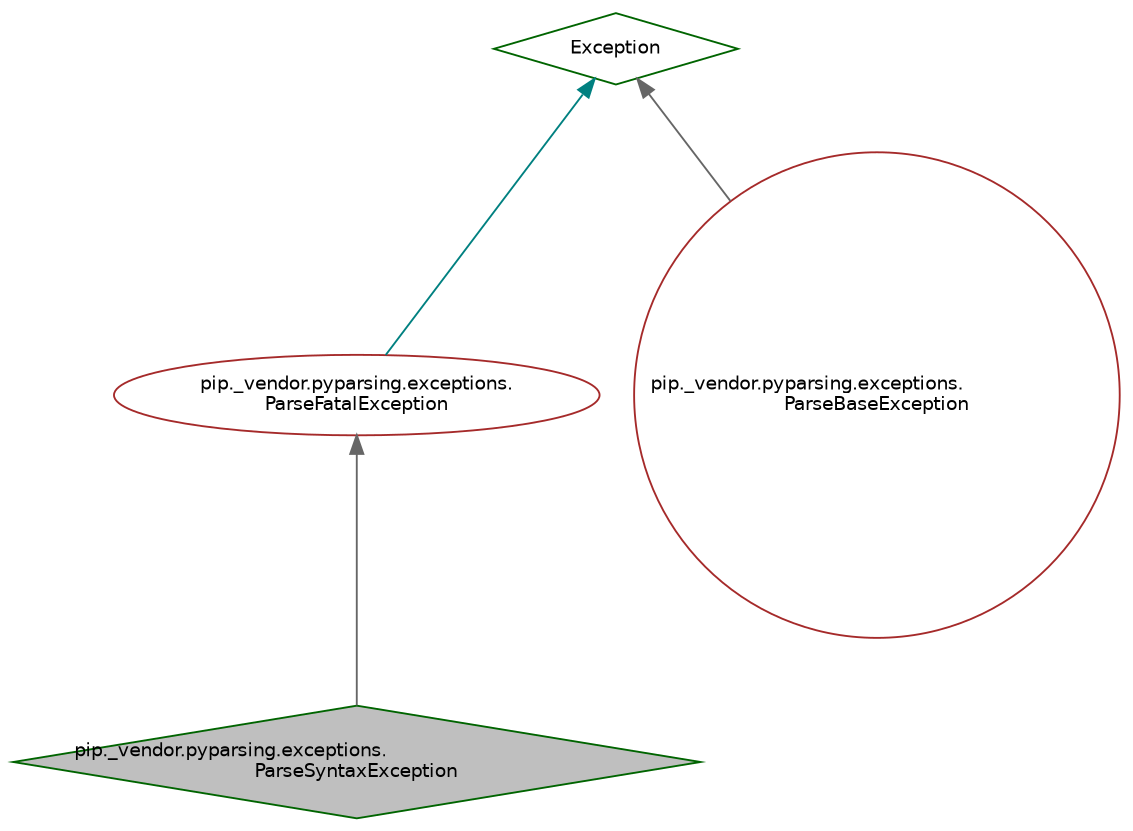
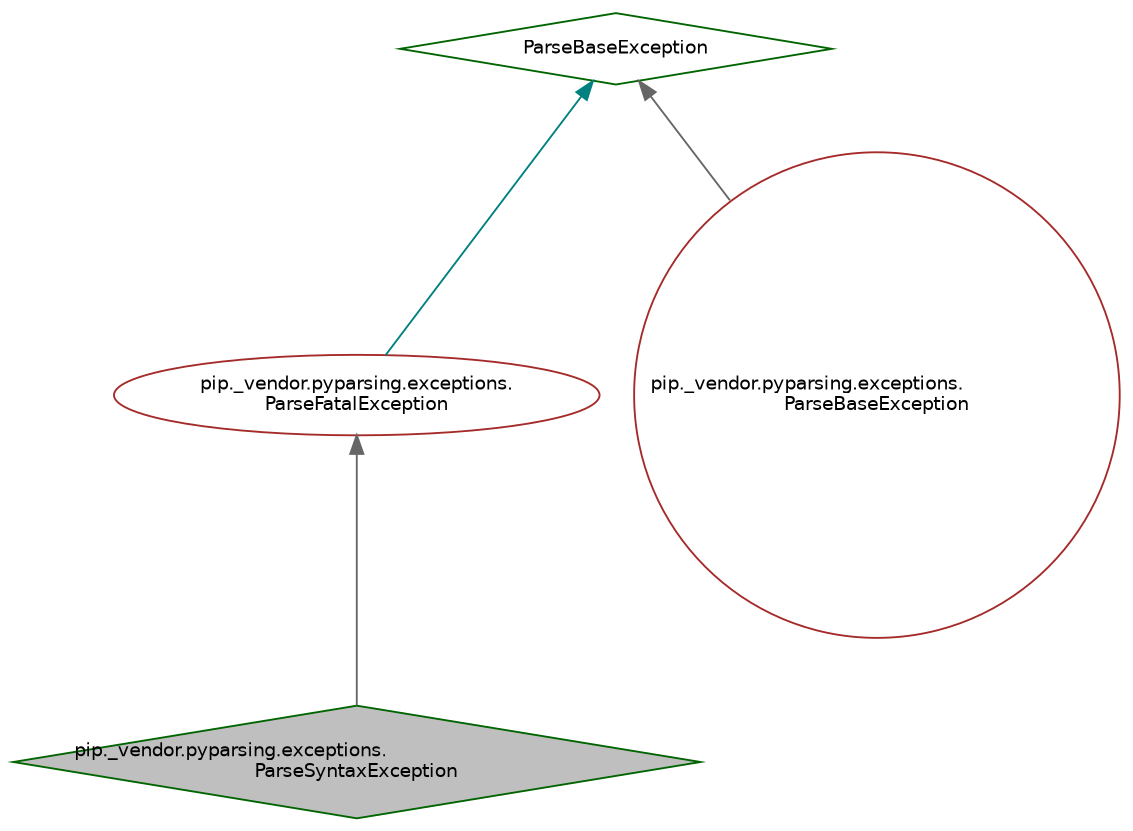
node "Exception": label "Exception" -> "ParseBaseException"
